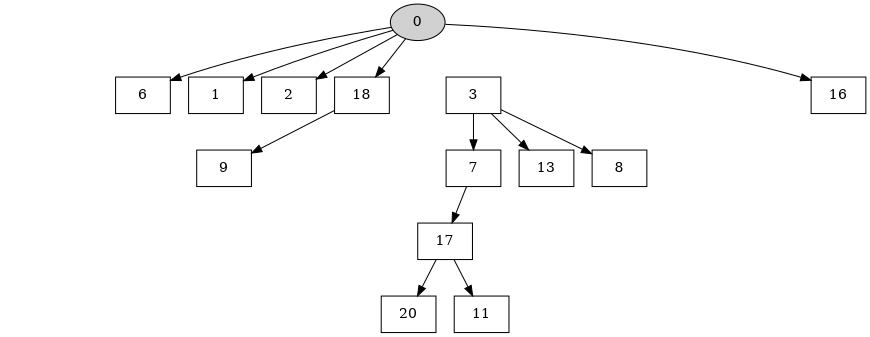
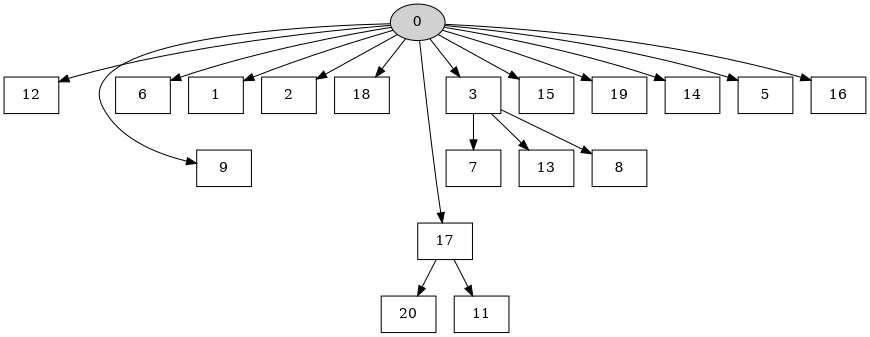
edge "0" -> "3": added
node "12": added
node "15": added
node "19": added
node "14": added
node "5": added
edge "18" -> "9": now "0" -> "9"
edge "7" -> "17": now "0" -> "17"
